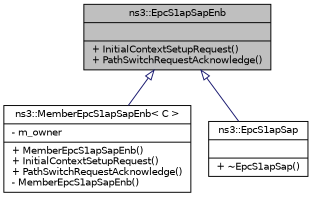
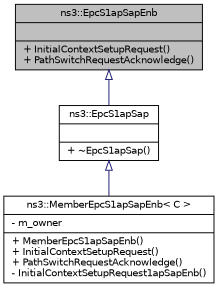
edge "ns3::MemberEpcS1apSapEnb< C >" -> "ns3::EpcS1apSapEnb": now "ns3::MemberEpcS1apSapEnb< C >" -> "ns3::EpcS1apSap"
node "ns3::MemberEpcS1apSapEnb< C >": text "- MemberEpcS1apSapEnb()" -> "- InitialContextSetupRequest1apSapEnb()"
